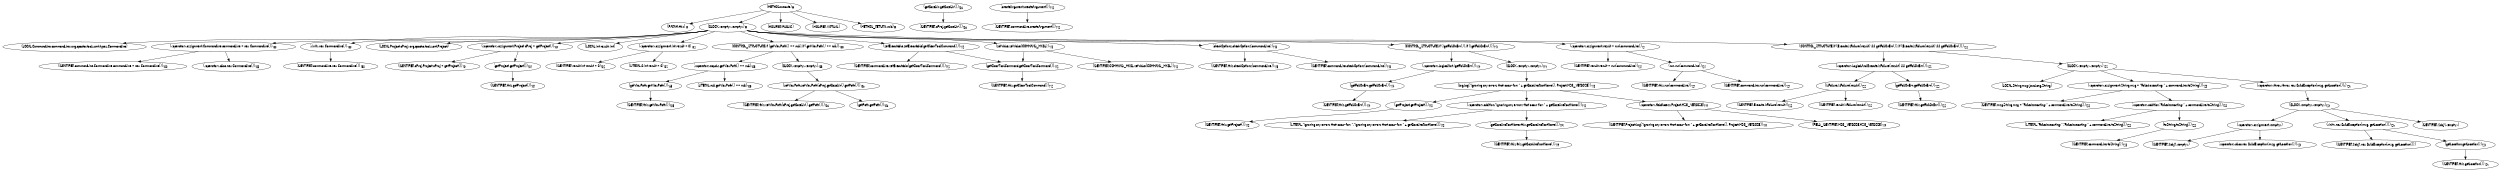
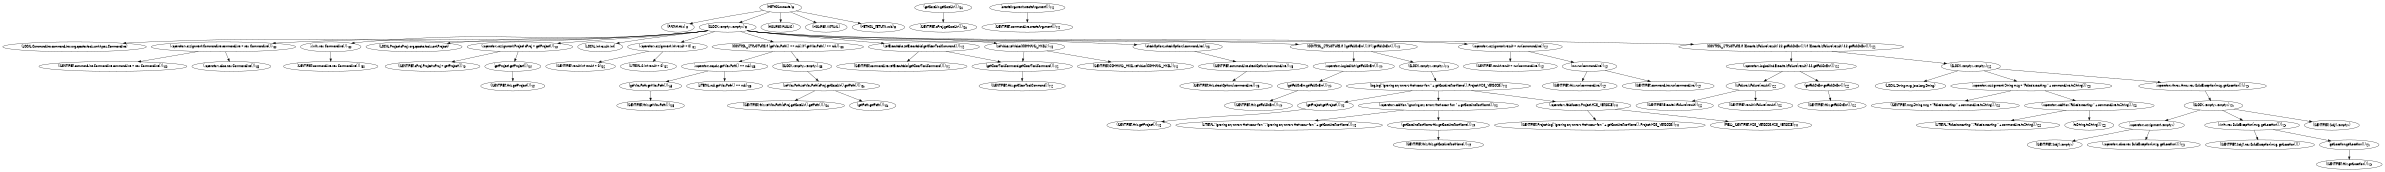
edge "(checkOptions,checkOptions(commandLine))" -> "(IDENTIFIER,this,checkOptions(commandLine))": now "(IDENTIFIER,commandLine,checkOptions(commandLine))" -> "(IDENTIFIER,this,checkOptions(commandLine))"
node "(IDENTIFIER,commandLine,toString())": removed
